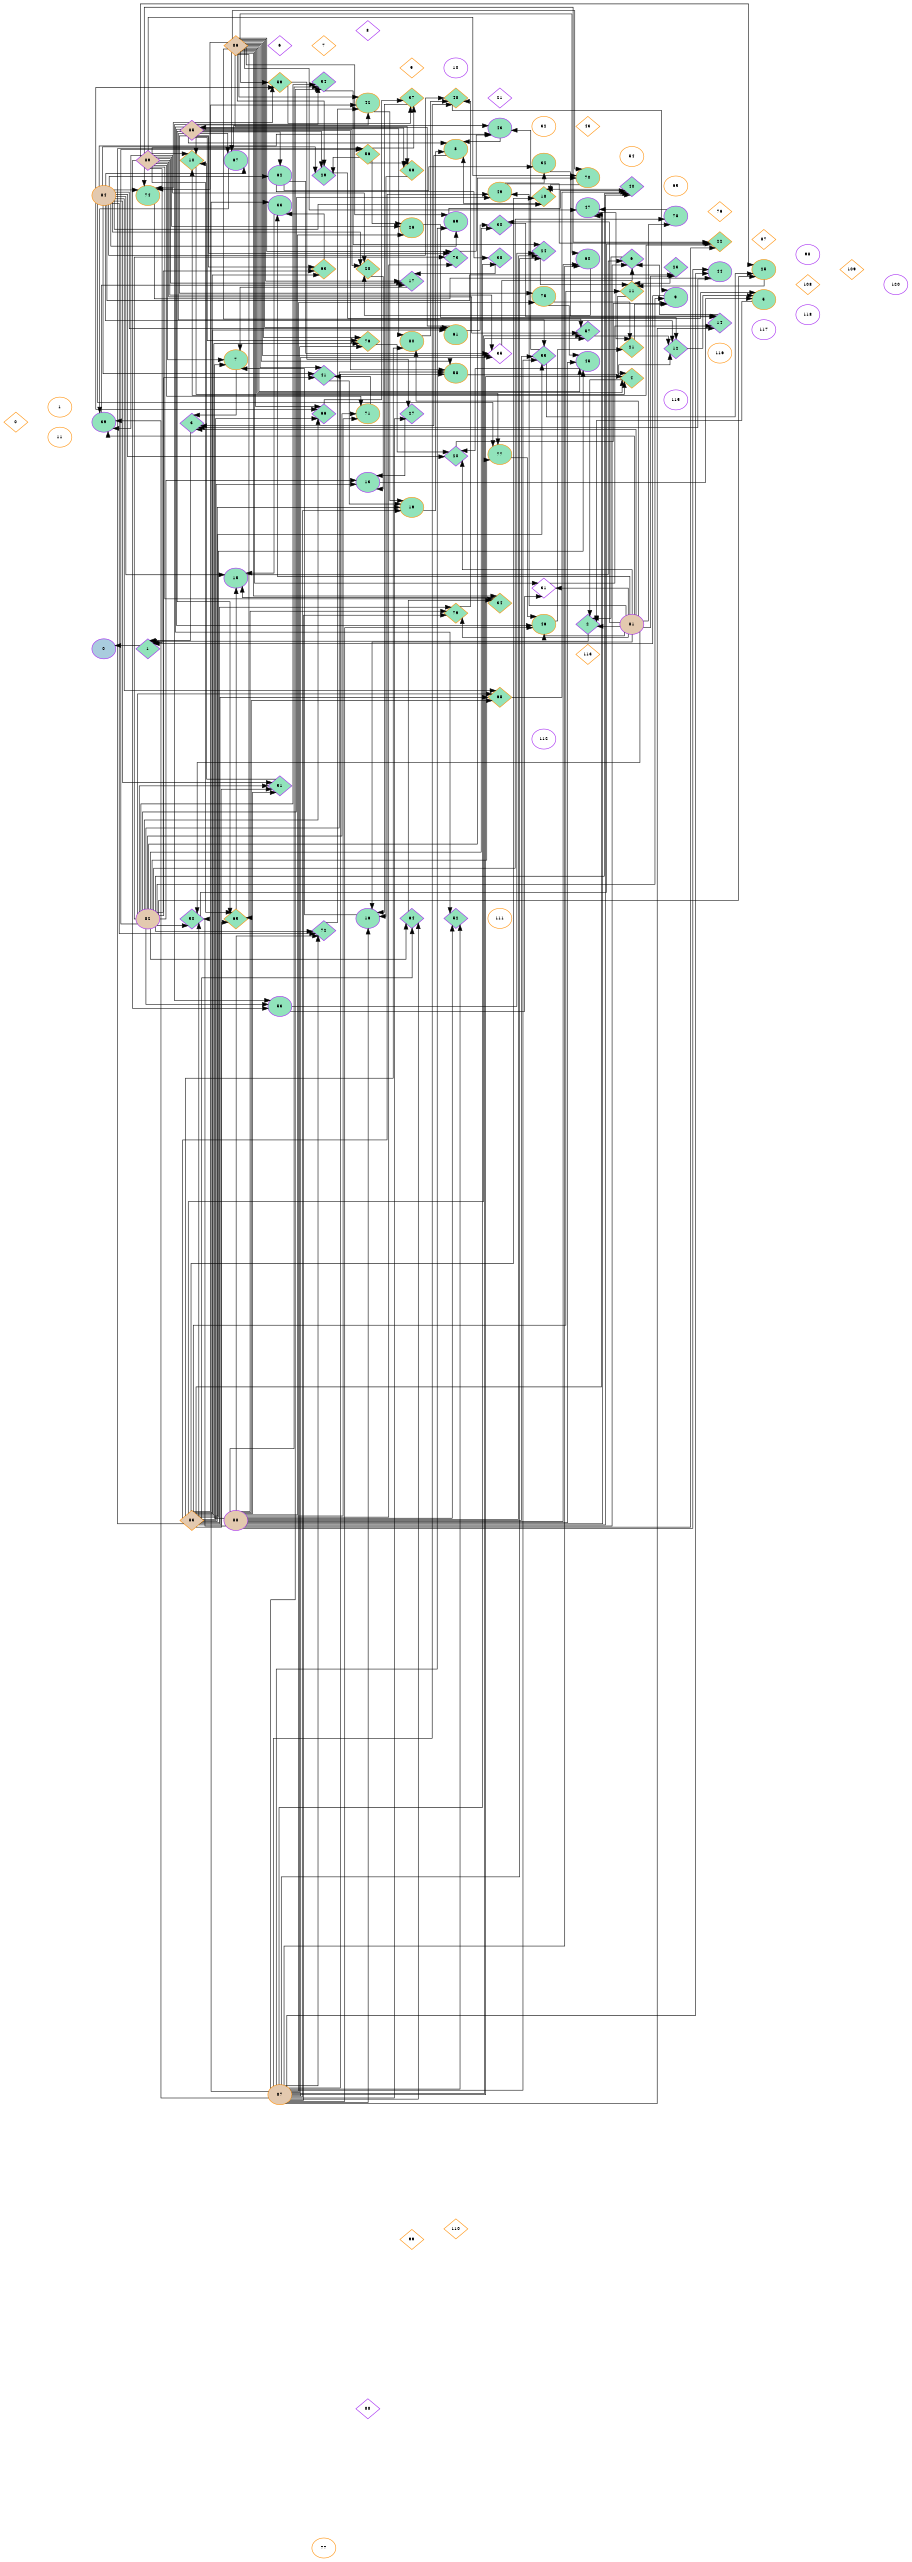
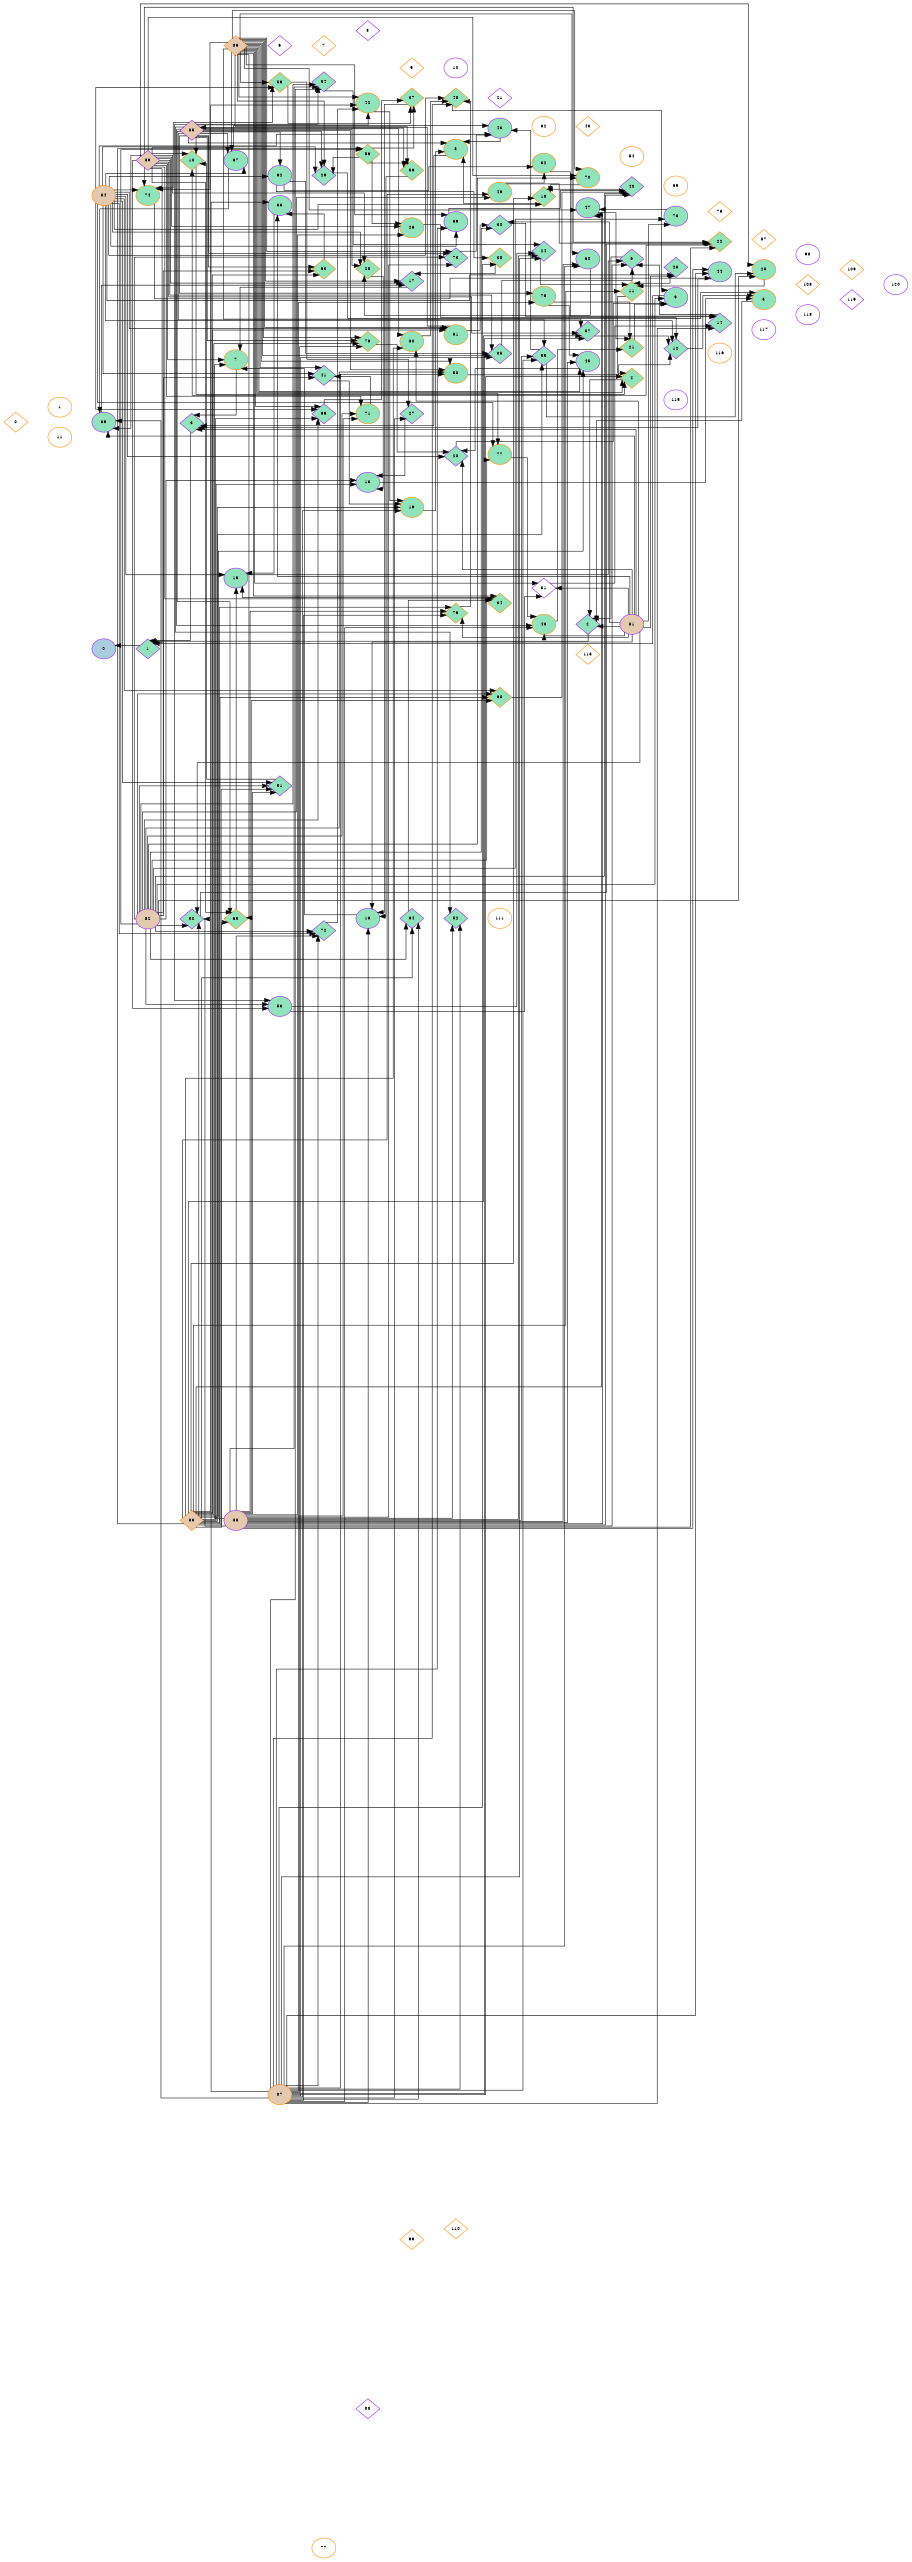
node "38": color purple -> darkorange
node "119": added
node "35": fillcolor #ffffff -> #91e3bb
edge "81" -> "49": removed
node "112": removed
